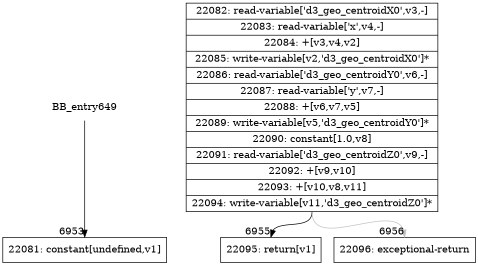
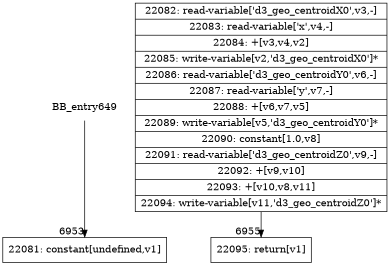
node "22096: exceptional-return": removed
